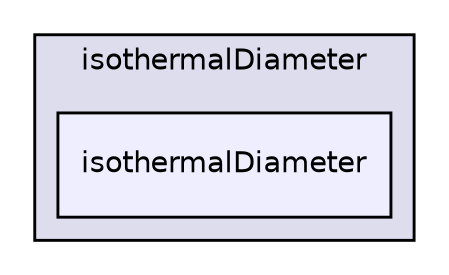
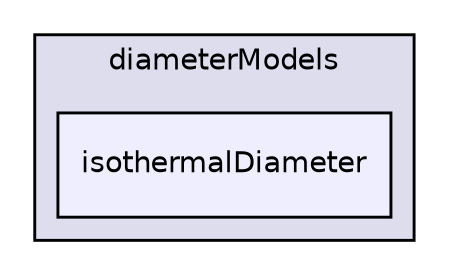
cluster "isothermalDiameter": label "isothermalDiameter" -> "diameterModels"
